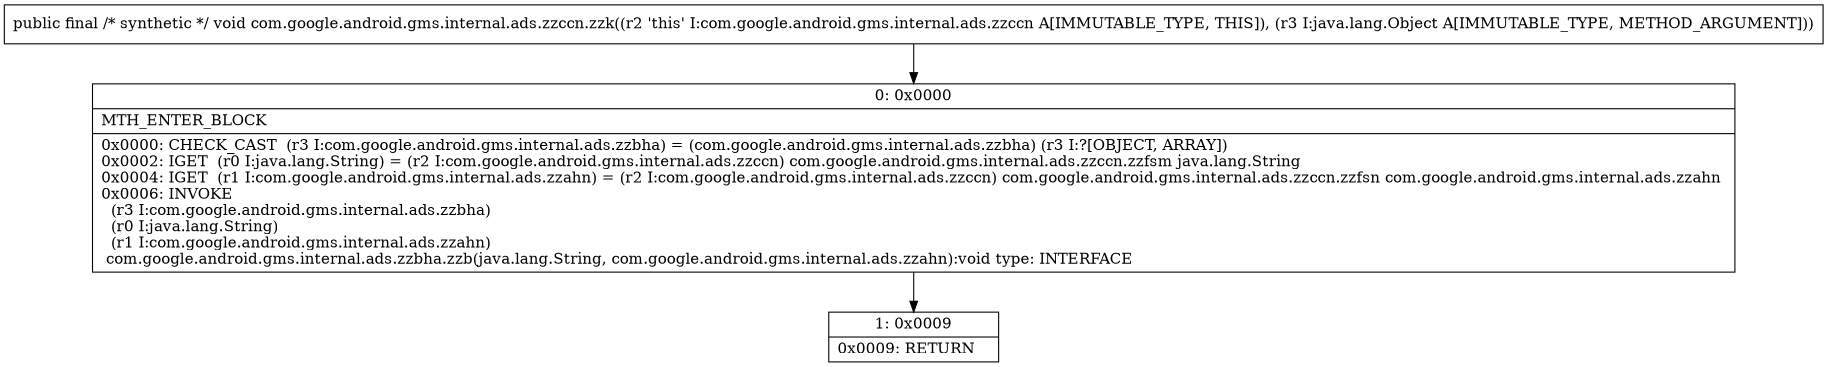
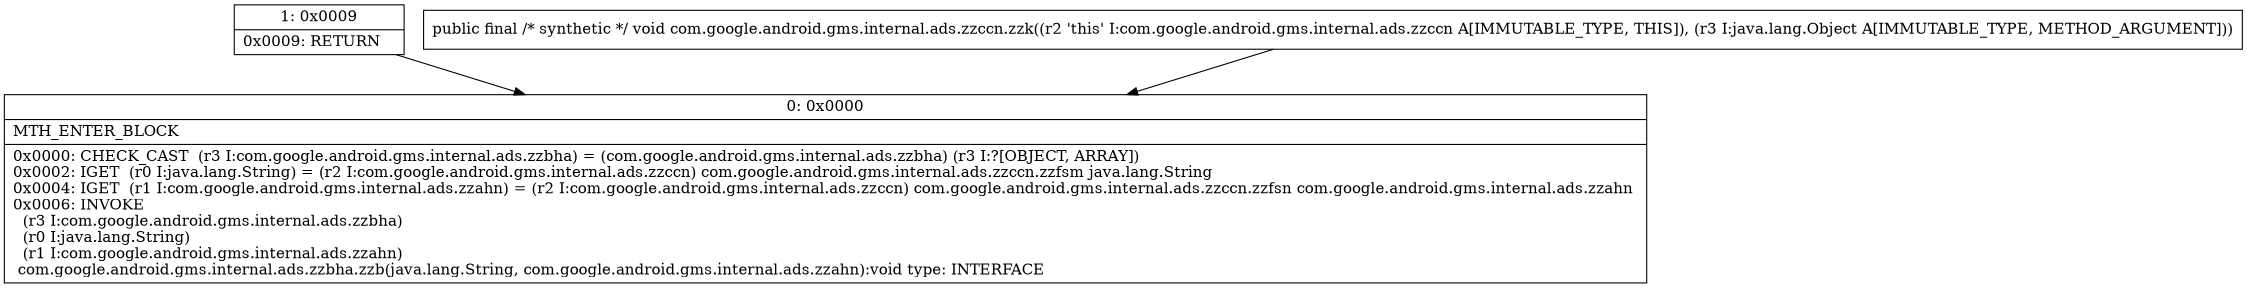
edge "0: 0x0000" -> "1: 0x0009": reversed
